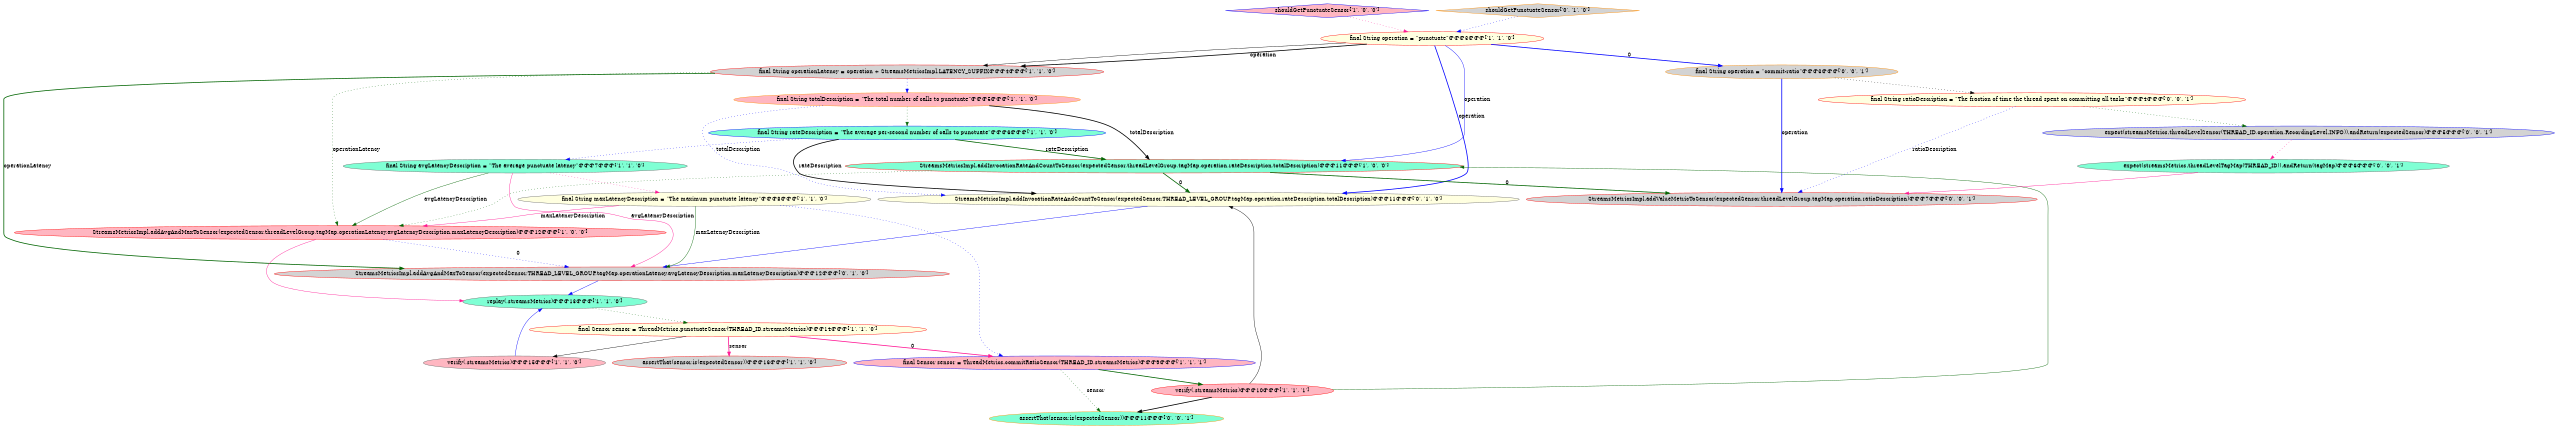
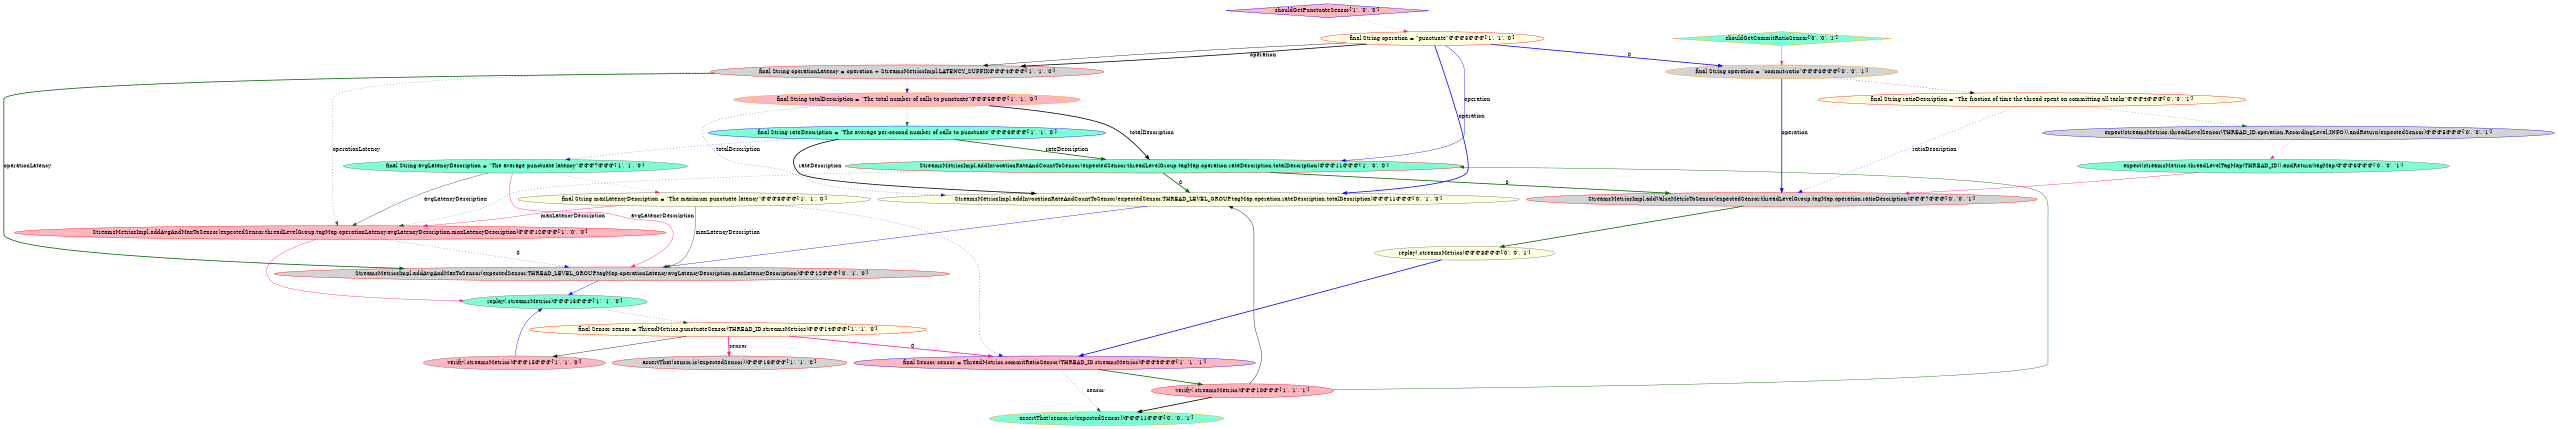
node "shouldGetPunctuateSensor['0', '1', '0']": removed
node "shouldGetCommitRatioSensor['0', '0', '1']": added
node "replay(,streamsMetrics)@@@8@@@['0', '0', '1']": added
